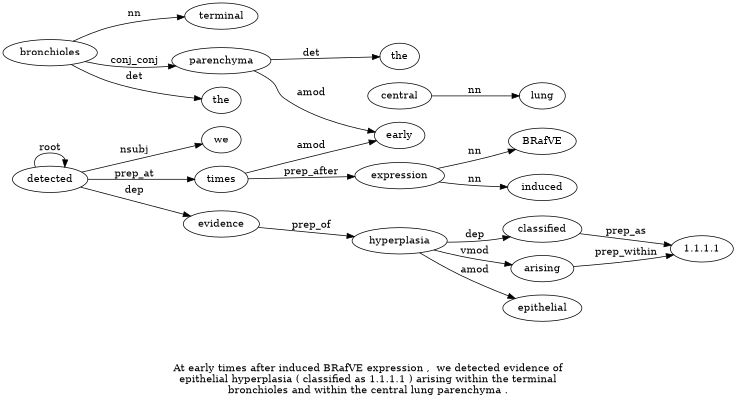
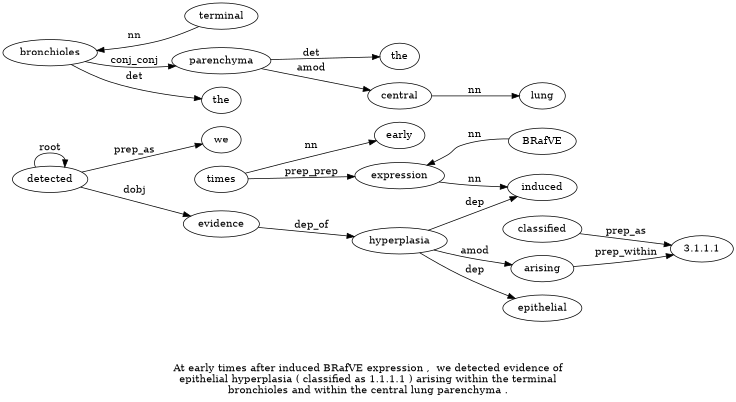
edge "bronchioles" -> "terminal": reversed
edge "parenchyma" -> "early": now "parenchyma" -> "central"
edge "times" -> "early": label "amod" -> "nn"
edge "detected" -> "we": label "nsubj" -> "prep_as"
edge "expression" -> "BRafVE": reversed
edge "times" -> "expression": label "prep_after" -> "prep_prep"
edge "detected" -> "times": removed, label "prep_at"
edge "detected" -> "evidence": label "dep" -> "dobj"
edge "evidence" -> "hyperplasia": label "prep_of" -> "dep_of"
edge "hyperplasia" -> "classified": now "hyperplasia" -> "induced"
node "1.1.1.1": label "1.1.1.1" -> "3.1.1.1"
edge "hyperplasia" -> "arising": label "vmod" -> "amod"
edge "hyperplasia" -> "epithelial": label "amod" -> "dep"
